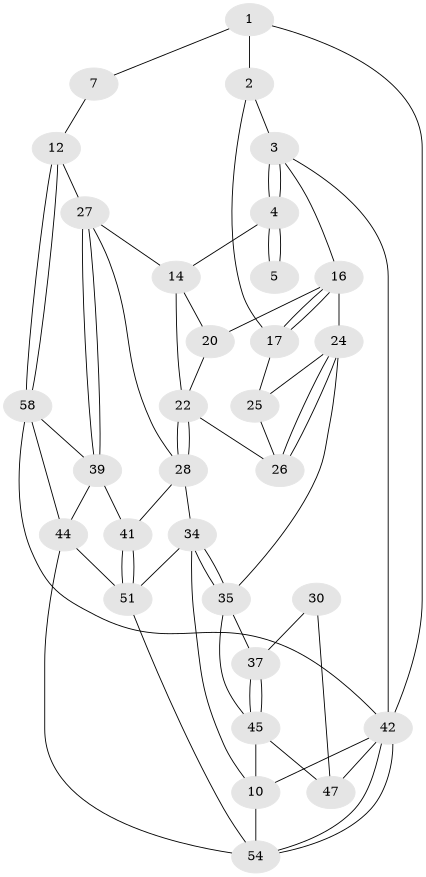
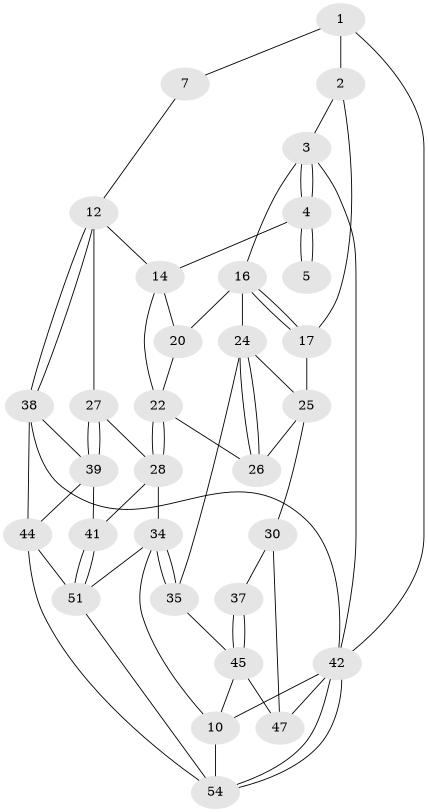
edge "27" -- "14": now "12" -- "14"
node "58": label "58" -> "38"
edge "25" -- "30": added
edge "35" -- "37": removed
